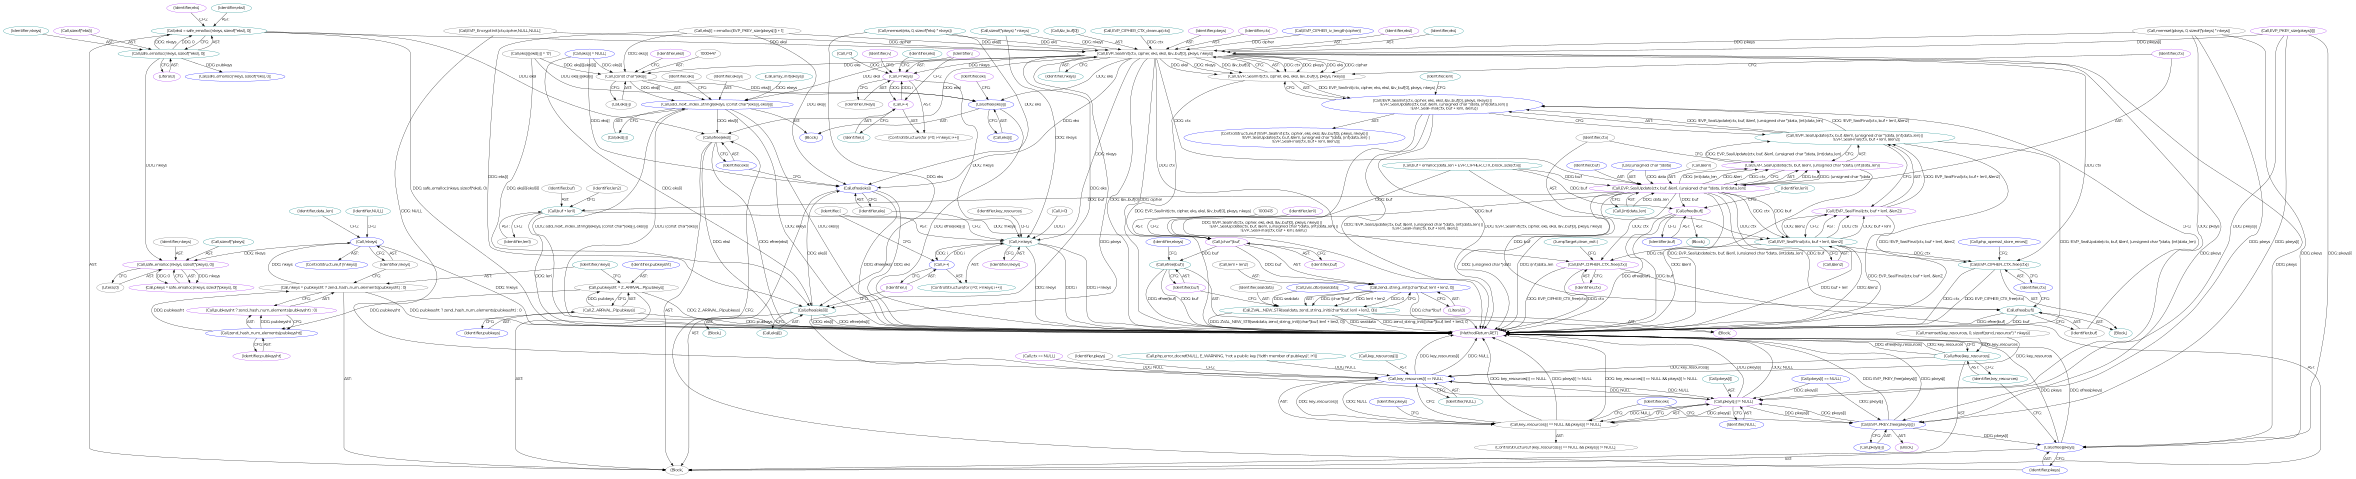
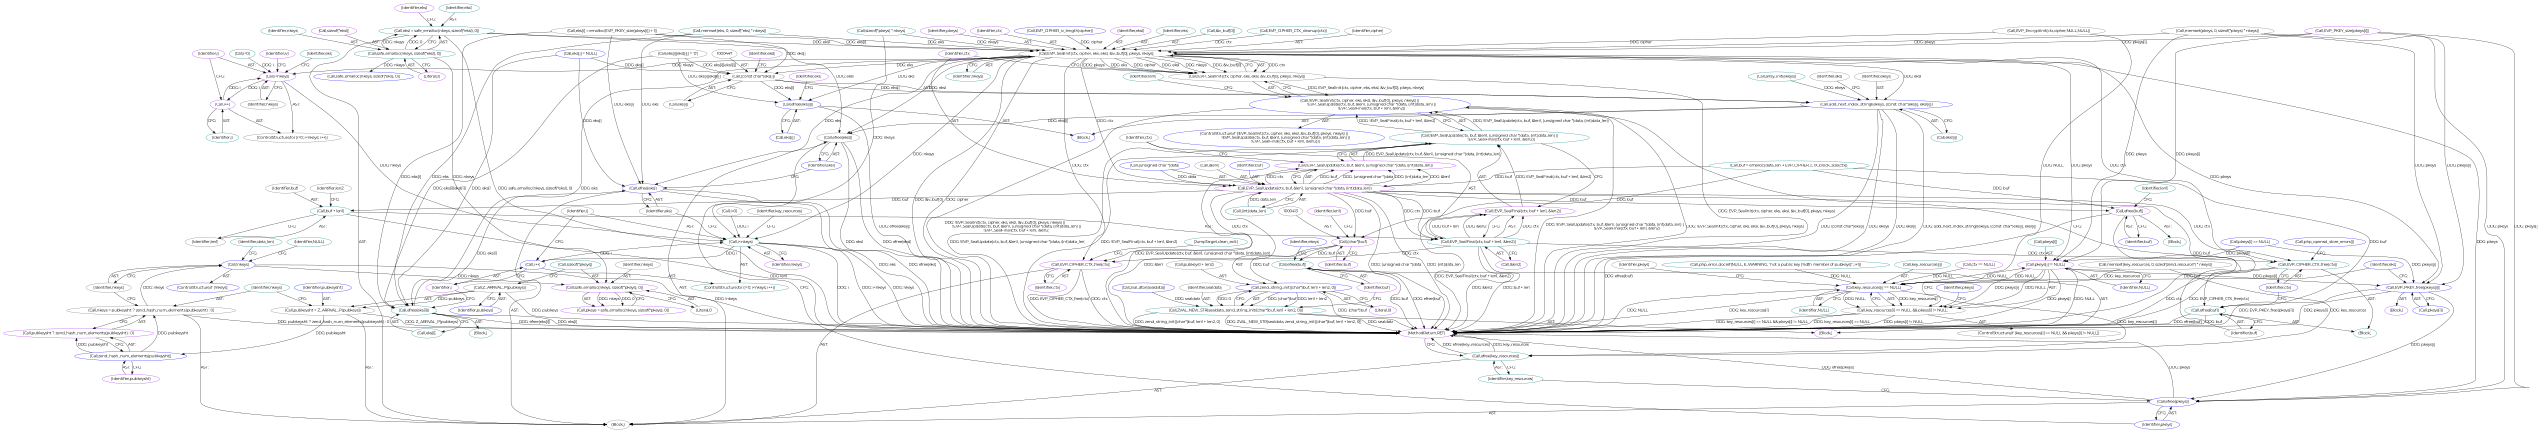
node "(Identifier,cipher)": added
edge "(Call,safe_emalloc(nkeys, sizeof(*eksl), 0))" -> "(Call,safe_emalloc(nkeys, sizeof(*eks), 0))": label "DDG: pubkeys" -> "DDG: nkeys"
edge "(Call,buf + len1)" -> "(Call,EVP_SealFinal(ctx, buf + len1, &len2))": label "DDG: !nkeys" -> "AST: "
node "(Call,len1 + len2)": label "(Call,len1 + len2)" -> "(Call,pubkeys1 + len2)"
edge "(Call,pubkeysht = Z_ARRVAL_P(pubkeys))" -> "(Call,Z_ARRVAL_P(pubkeys))": now "(Call,sizeof(*pkeys))" -> "(Call,Z_ARRVAL_P(pubkeys))"
edge "(Call,efree(key_resources))" -> "(Call,key_resources[i] == NULL)": reversed
edge "(Call,key_resources[i] == NULL && pkeys[i] != NULL)" -> "(Call,pkeys[i] != NULL)": removed, label "CFG:"
edge "(Call,EVP_PKEY_free(pkeys[i]))" -> "(Call,pkeys[i] != NULL)": removed, label "DDG: pkeys[i]"
